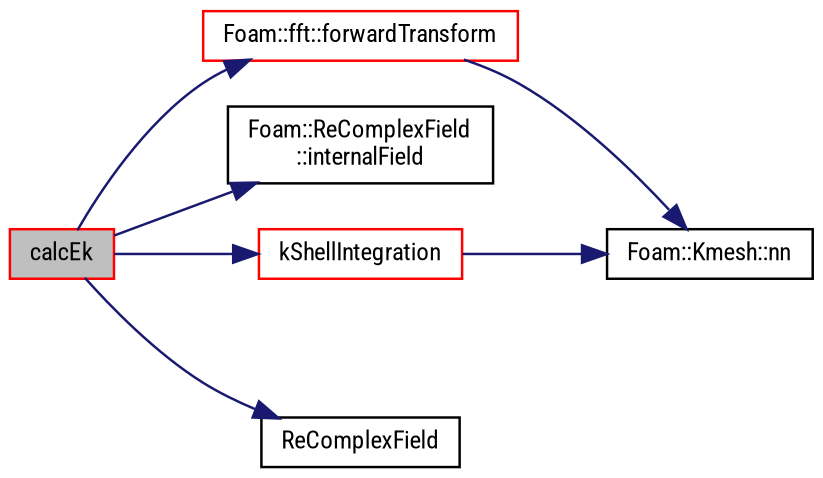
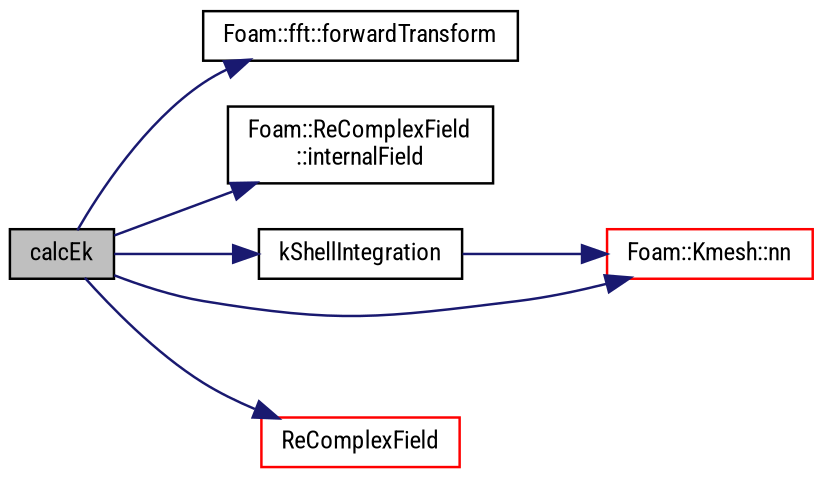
node "Foam::fft::forwardTransform": color red -> black
edge "Foam::fft::forwardTransform" -> "Foam::Kmesh::nn": now "calcEk" -> "Foam::Kmesh::nn"
node "calcEk": color red -> black
node "kShellIntegration": color red -> black
node "Foam::Kmesh::nn": color black -> red
node "ReComplexField": color black -> red
